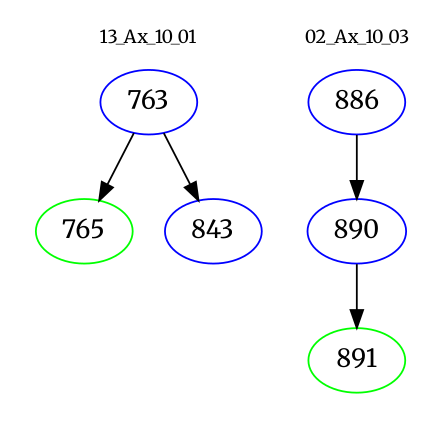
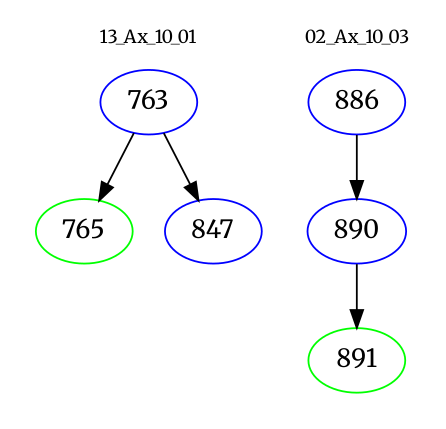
node "843": label "843" -> "847"
